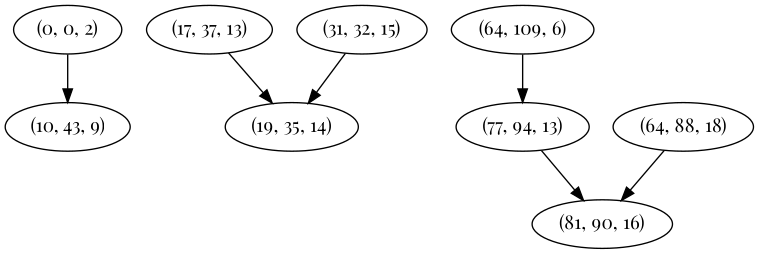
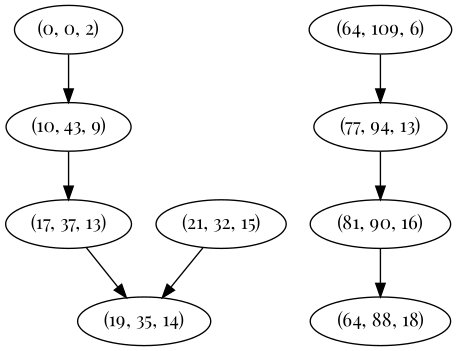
node "(31, 32, 15)": label "(31, 32, 15)" -> "(21, 32, 15)"
edge "(10, 43, 9)" -> "(17, 37, 13)": added
edge "(64, 88, 18)" -> "(81, 90, 16)": reversed
